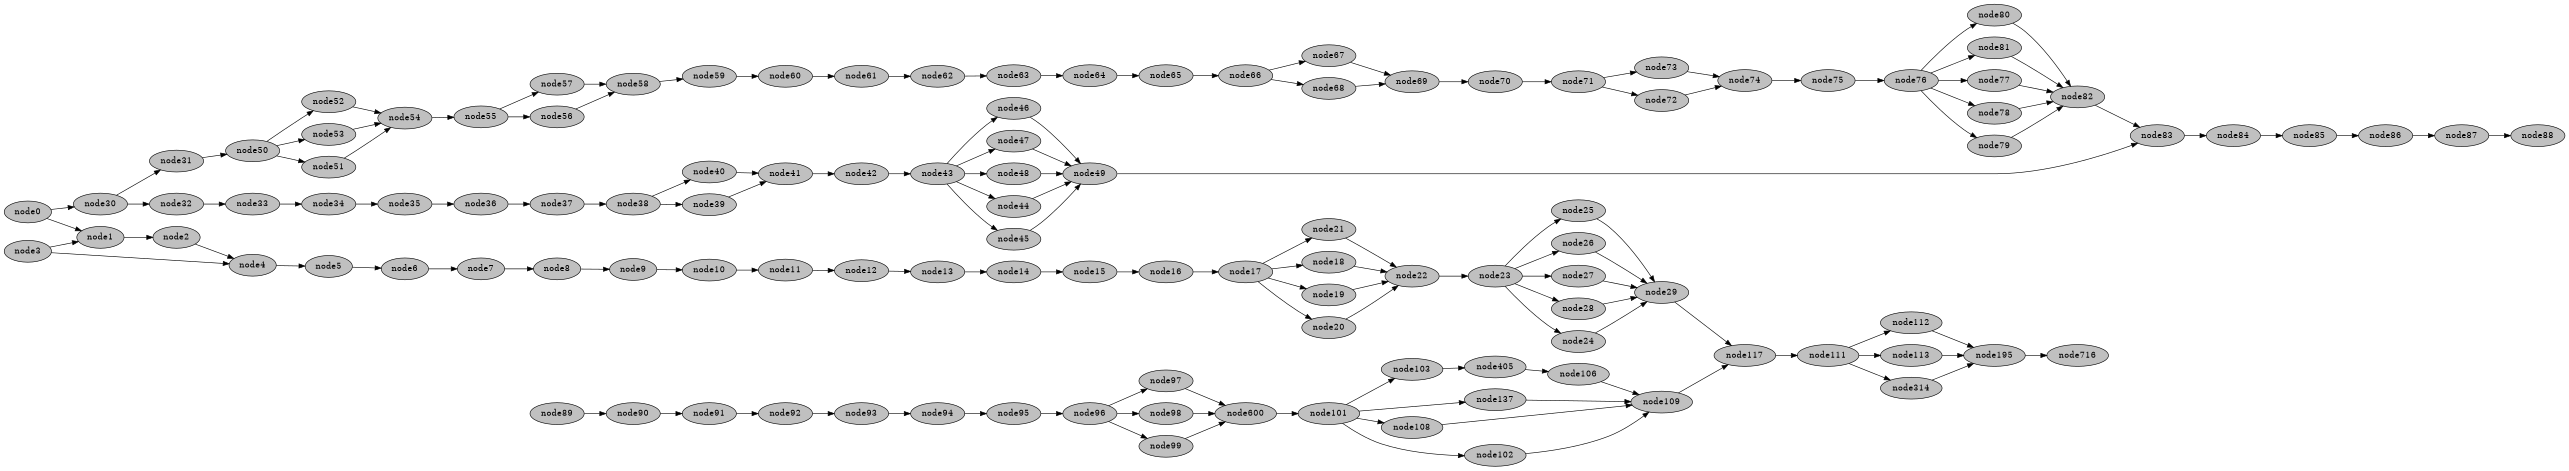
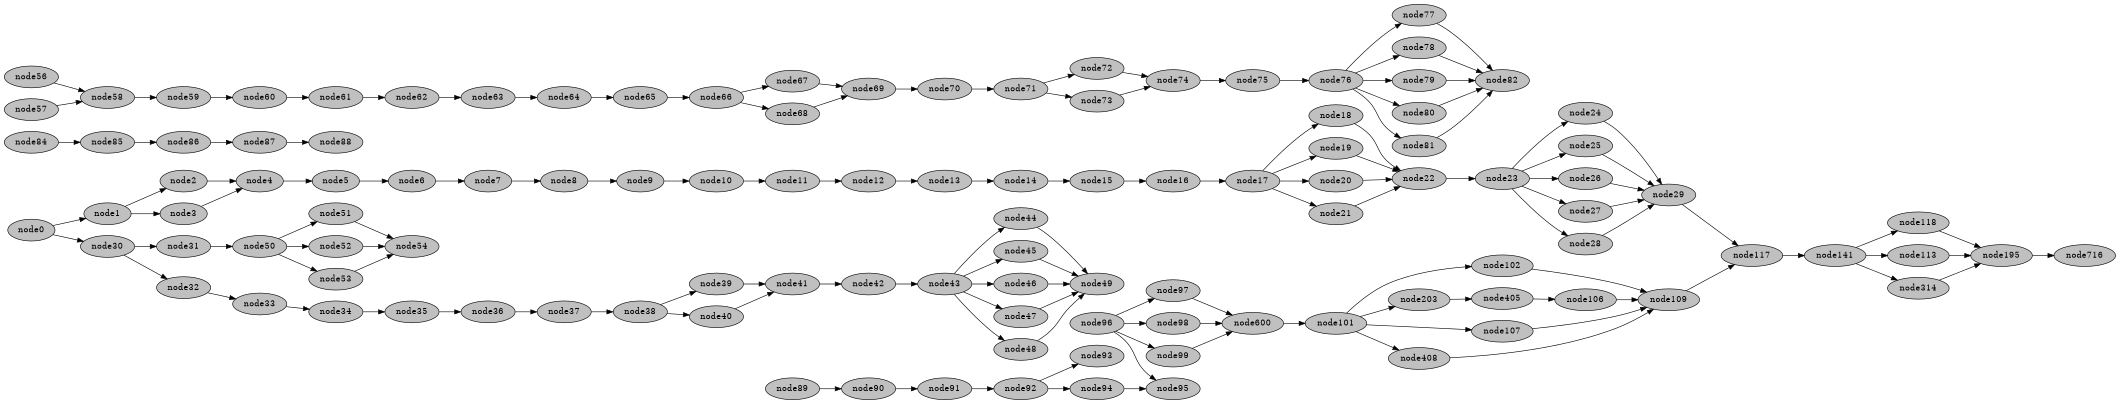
node "node55": removed
node "node83": removed
edge "node3" -> "node1": reversed
node "node112": label "node112" -> "node118"
node "node111": label "node111" -> "node141"
node "node103": label "node103" -> "node203"
node "node137": label "node137" -> "node107"
edge "node93" -> "node94": now "node92" -> "node94"
edge "node95" -> "node96": reversed
node "node108": label "node108" -> "node408"
